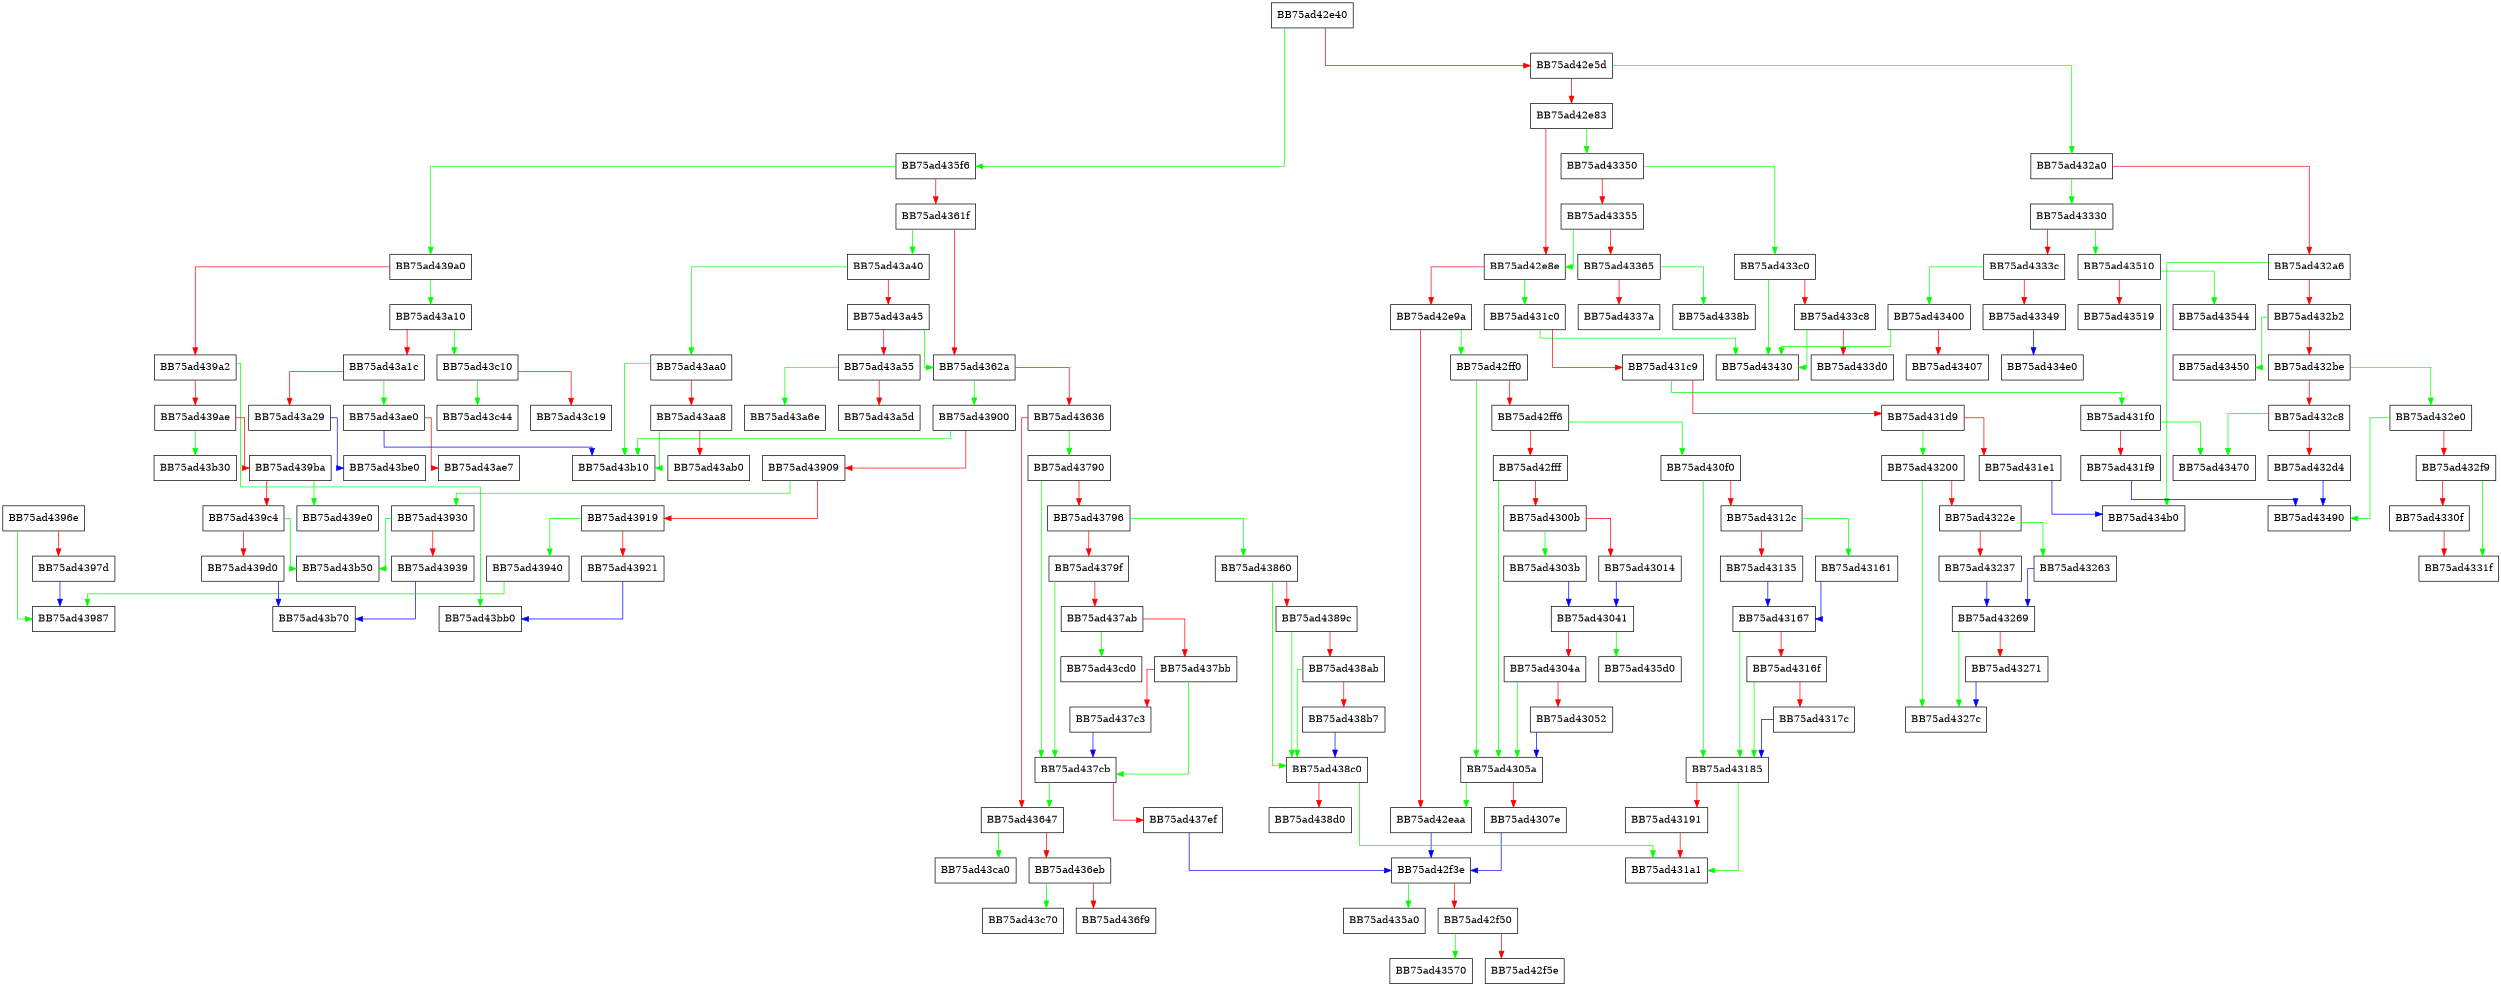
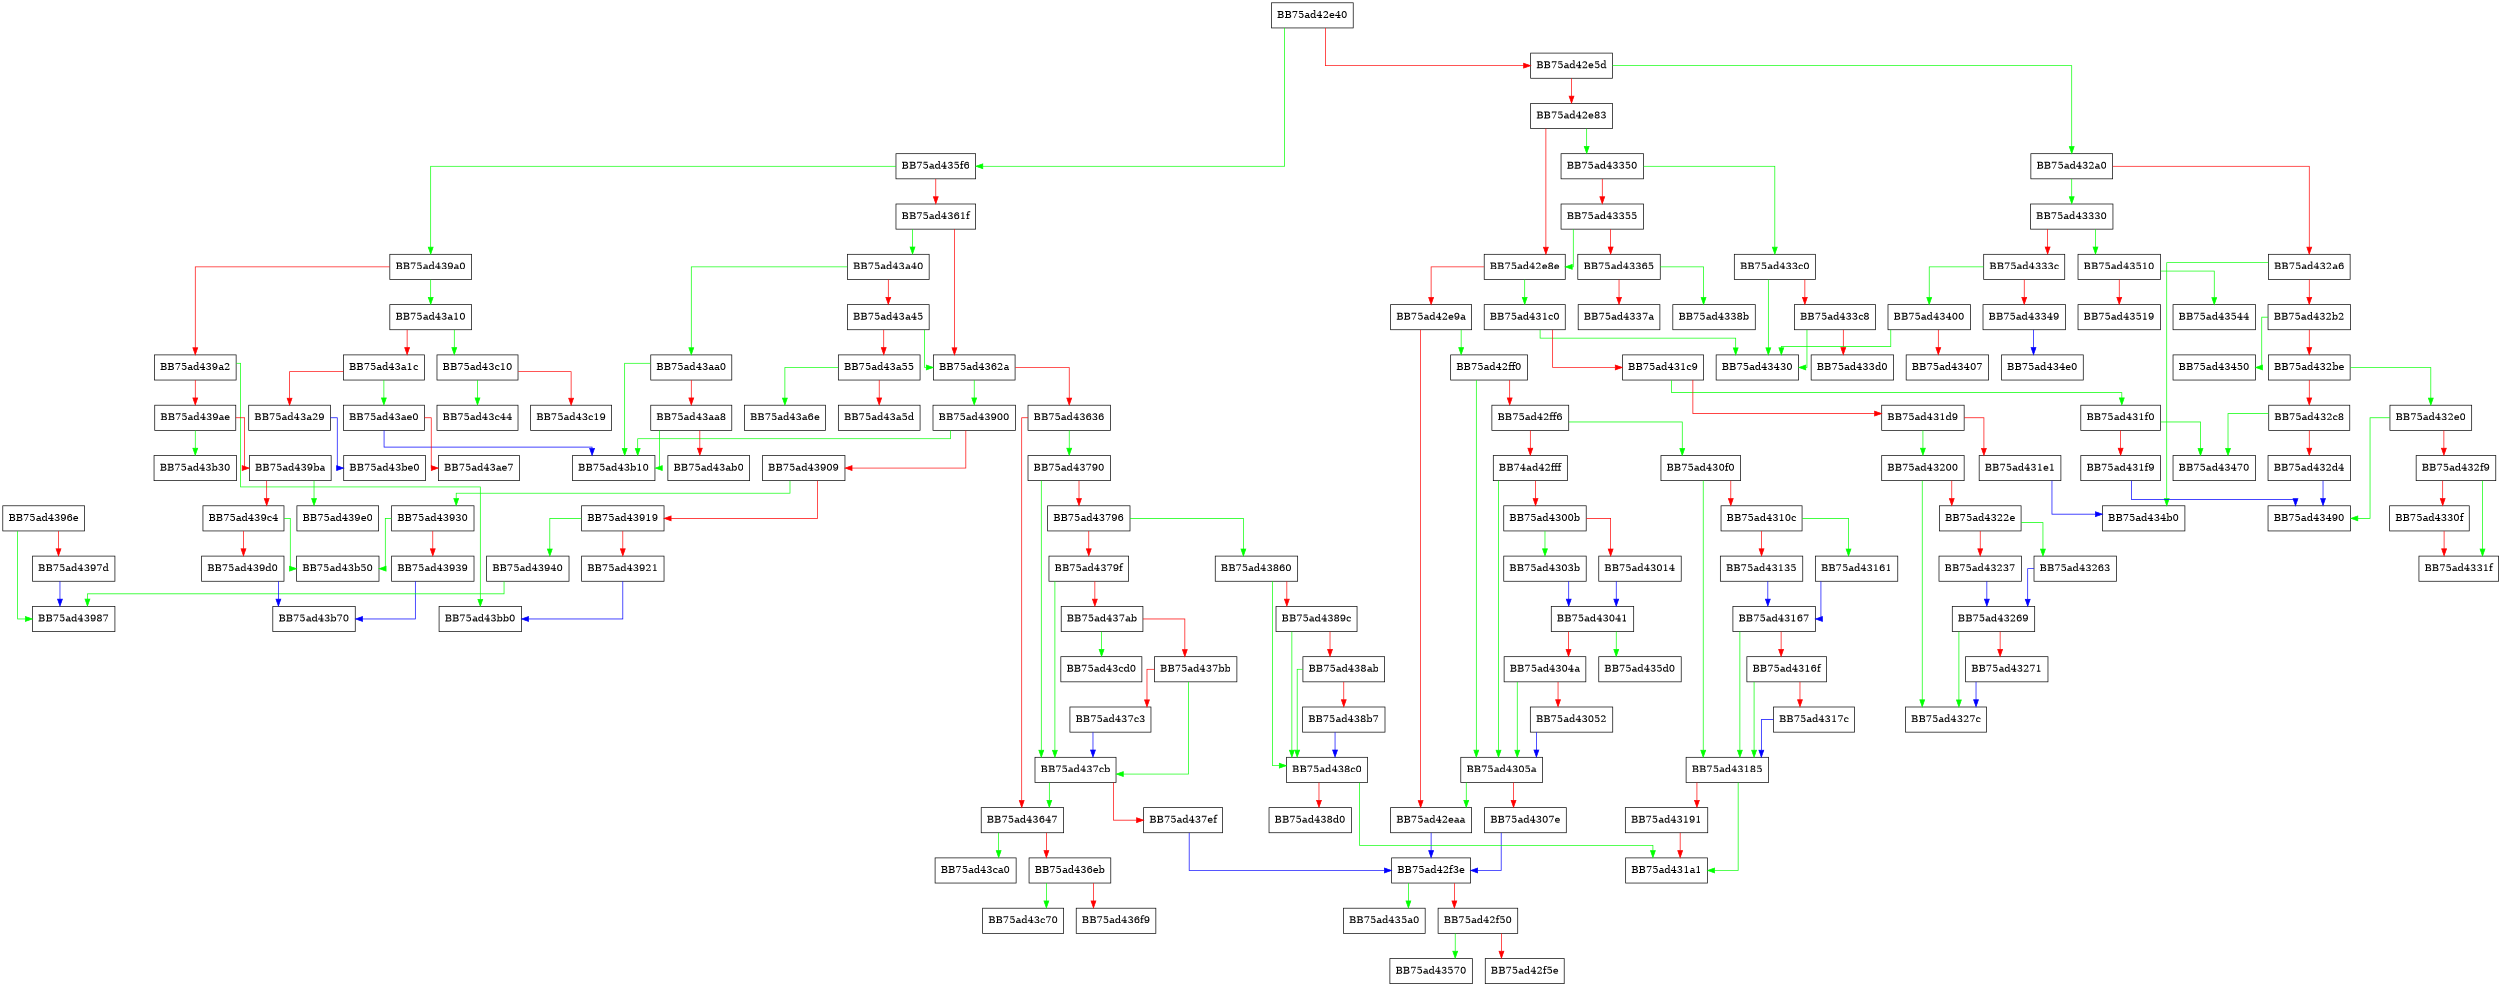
node "BB75ad42fff": label "BB75ad42fff" -> "BB74ad42fff"
node "BB75ad4312c": label "BB75ad4312c" -> "BB75ad4310c"
